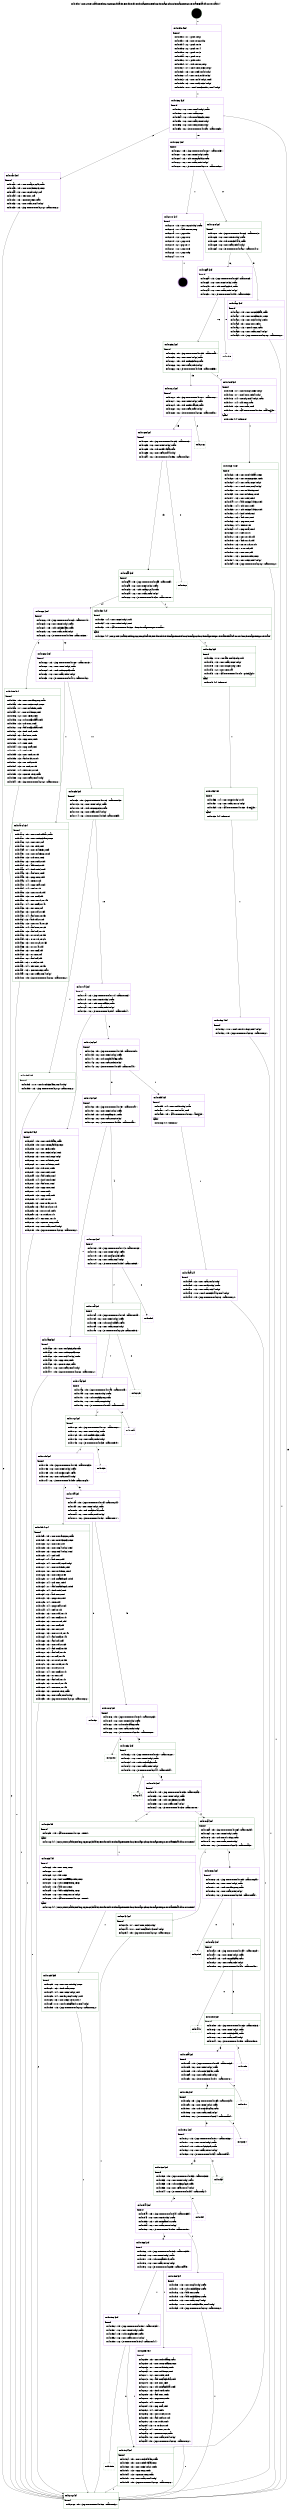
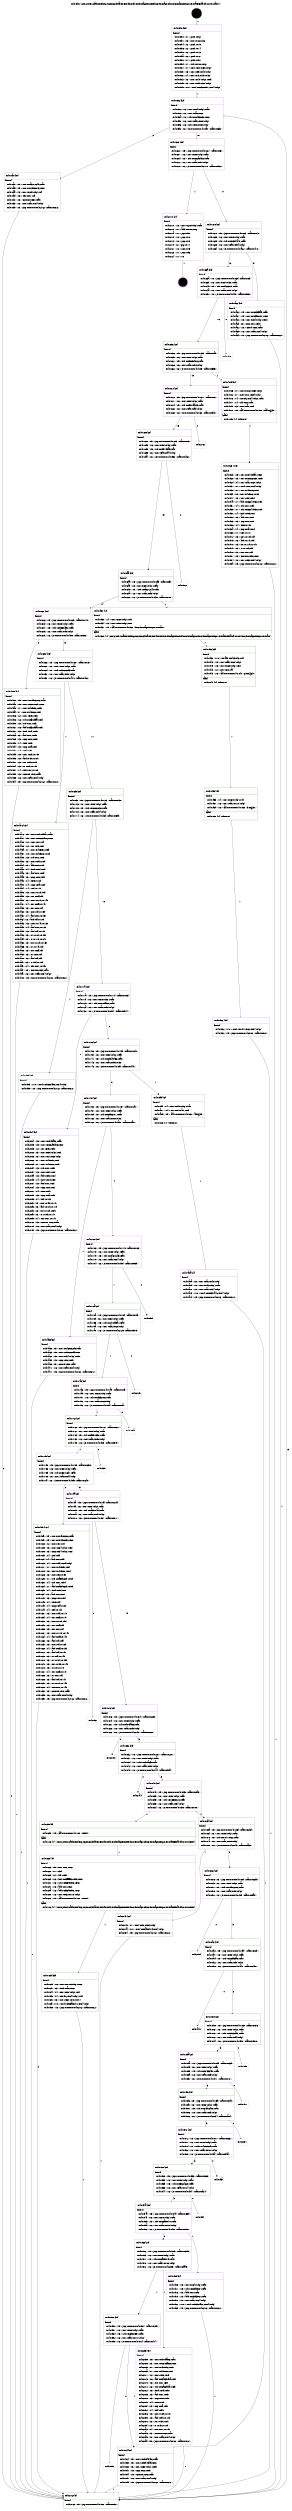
edge "0x401886 [28]" -> "0x4018a2 [28]": label " 4" -> " 3"
